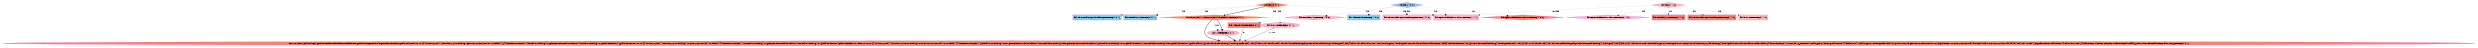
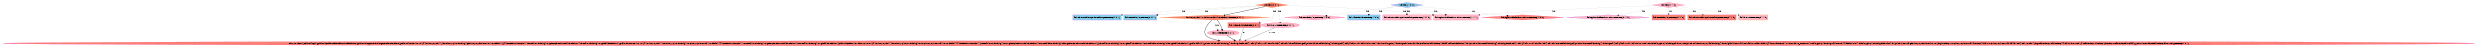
edge "indexerFor['0', '1', '0']" -> "final RegularAndStaticColumns columns@@@2@@@['1', '1', '1']": label "nowInSec" -> "true"
